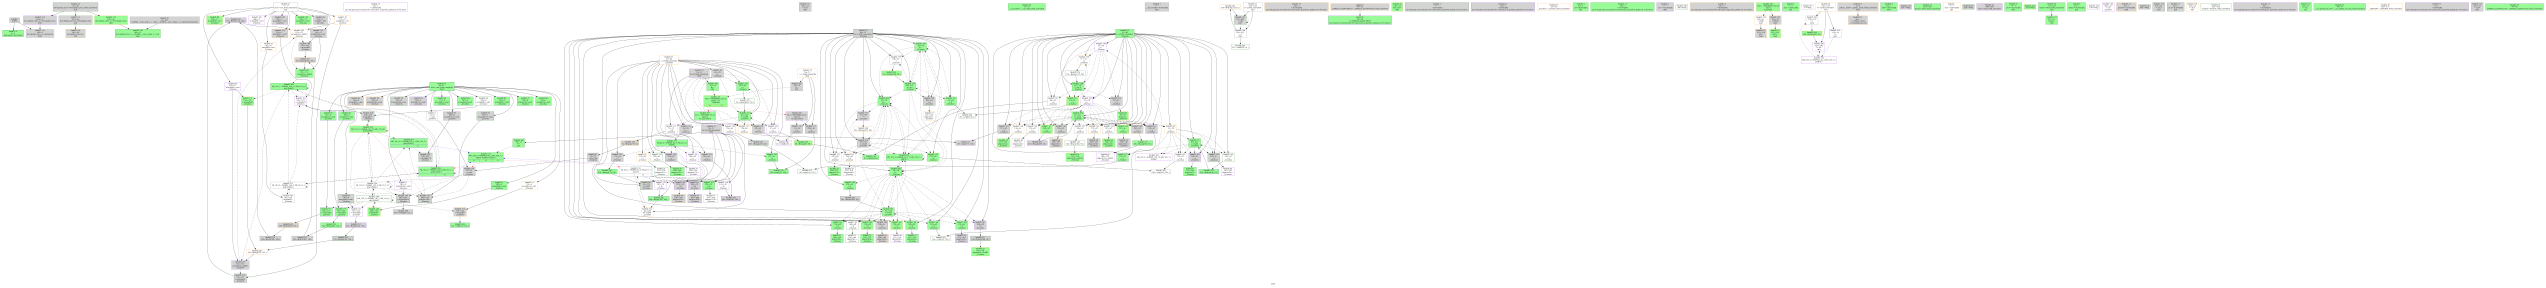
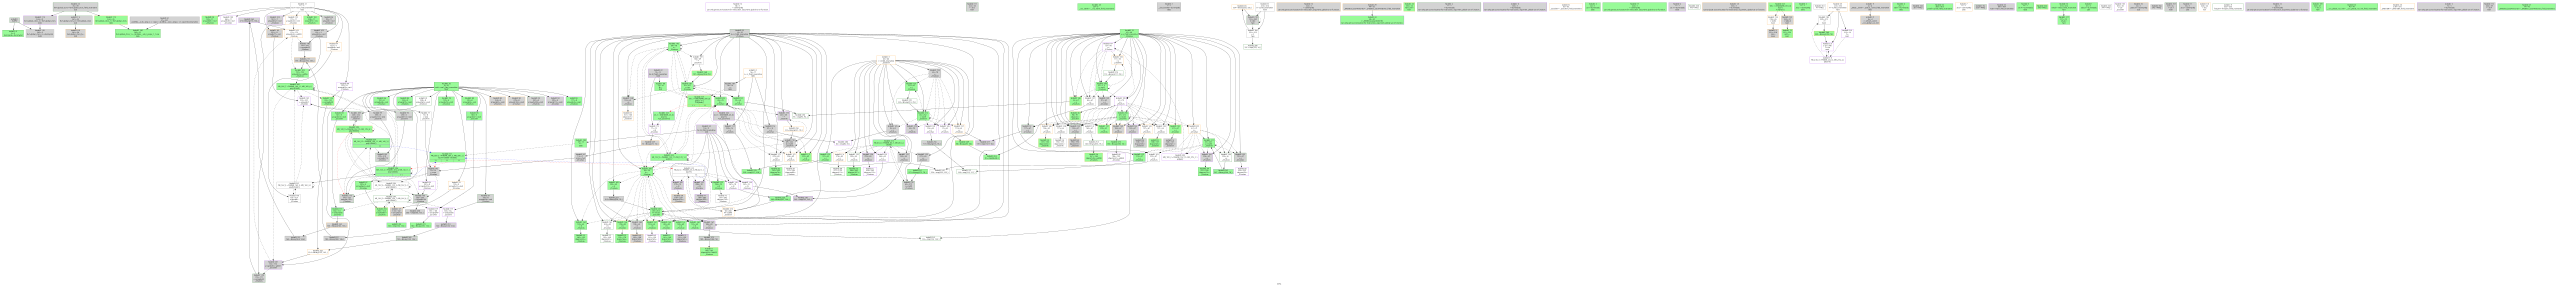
node "NodeID: 252": removed
node "NodeID: 179": fillcolor palegreen -> white
